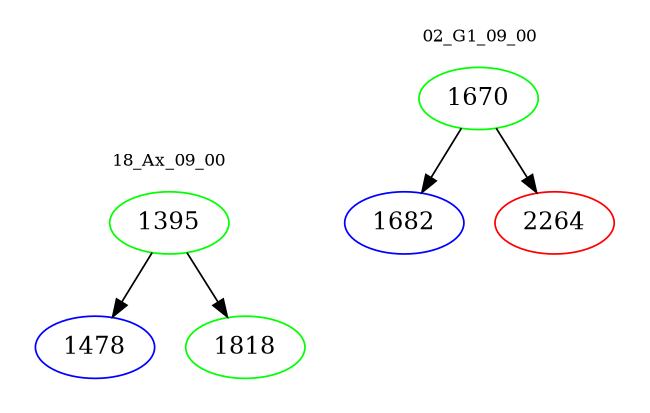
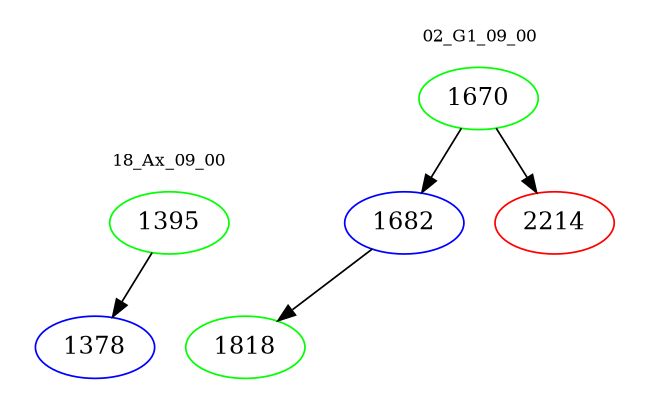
node "2264": label "2264" -> "2214"
edge "1395" -> "1818": now "1682" -> "1818"
node "1478": label "1478" -> "1378"
